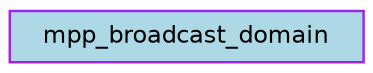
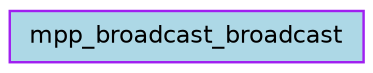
node "mpp_broadcast_domain": label "mpp_broadcast_domain" -> "mpp_broadcast_broadcast"
